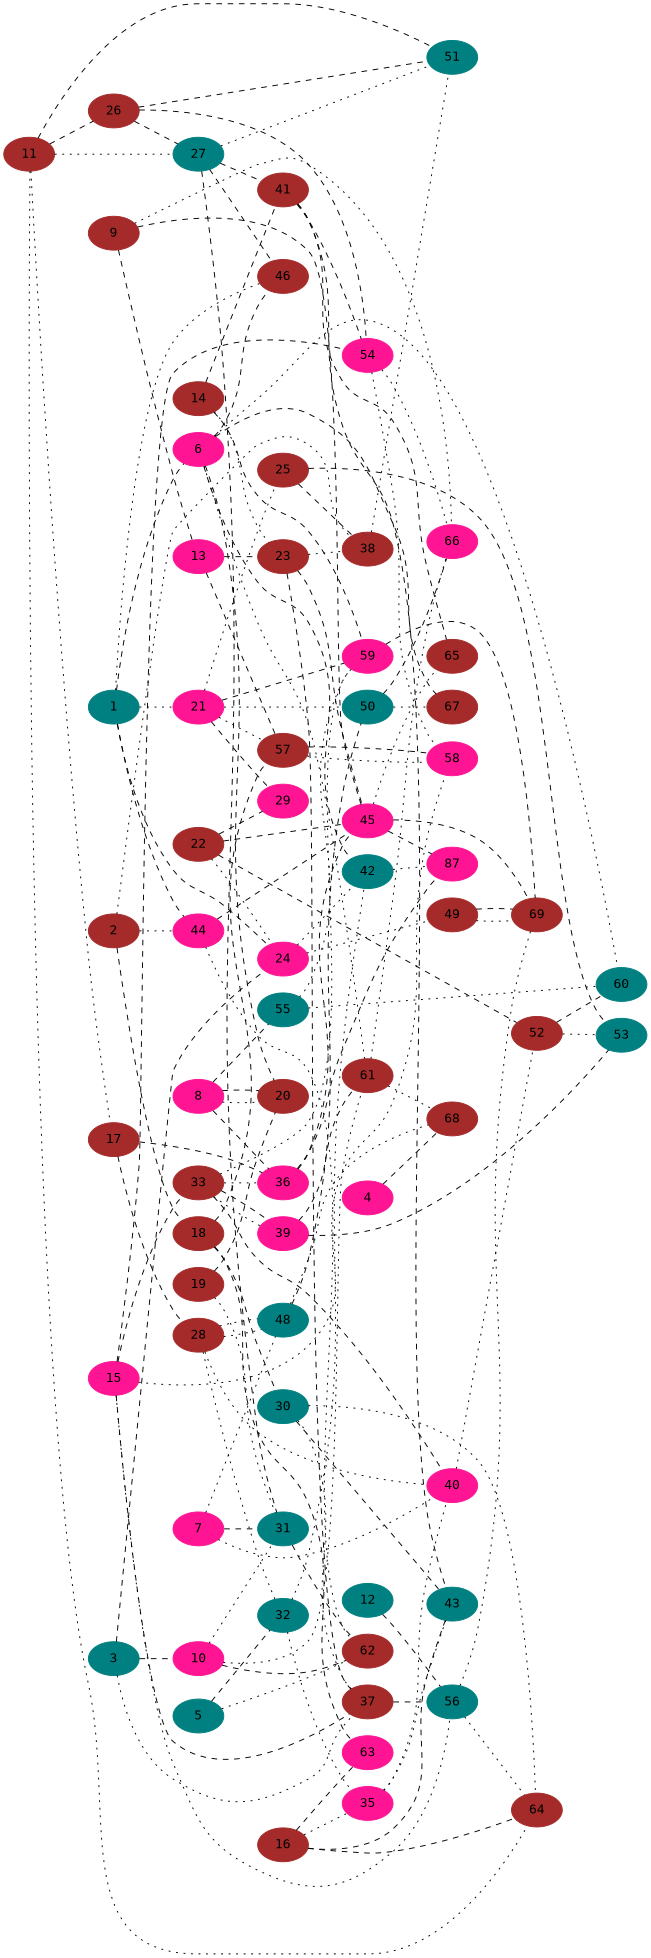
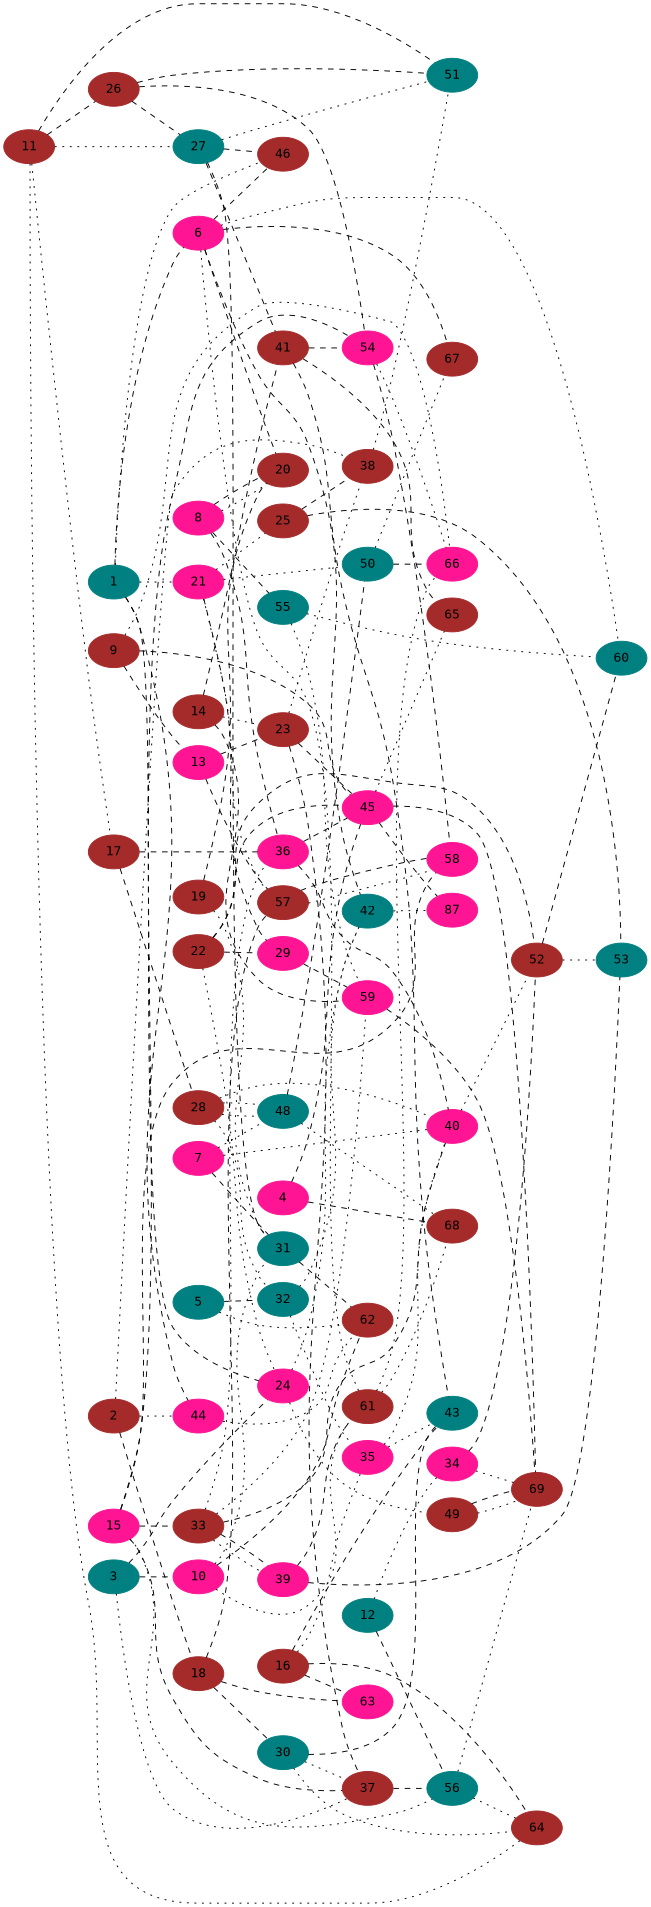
edge "54" -- "58": style dotted -> dashed
edge "59" -- "21": now "59" -- "29"
edge "45" -- "44": now "45" -- "4"
edge "87" -- "36": now "40" -- "36"
edge "58" -- "15": style dotted -> dashed
node "34": added
